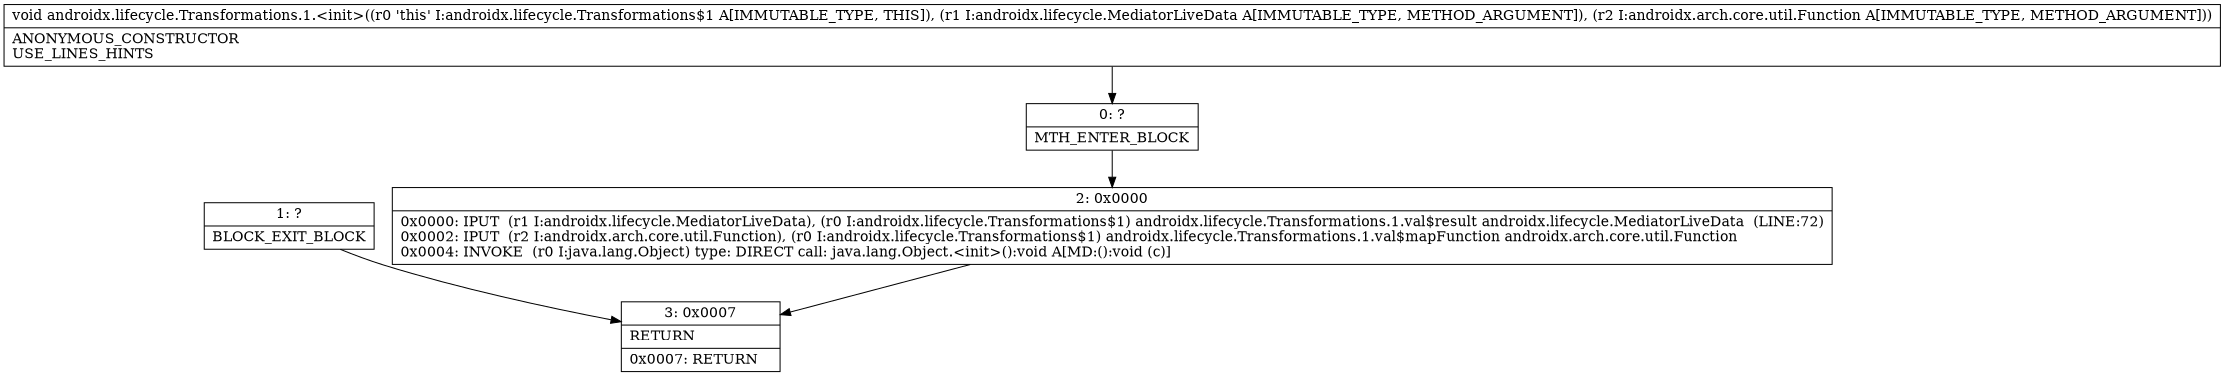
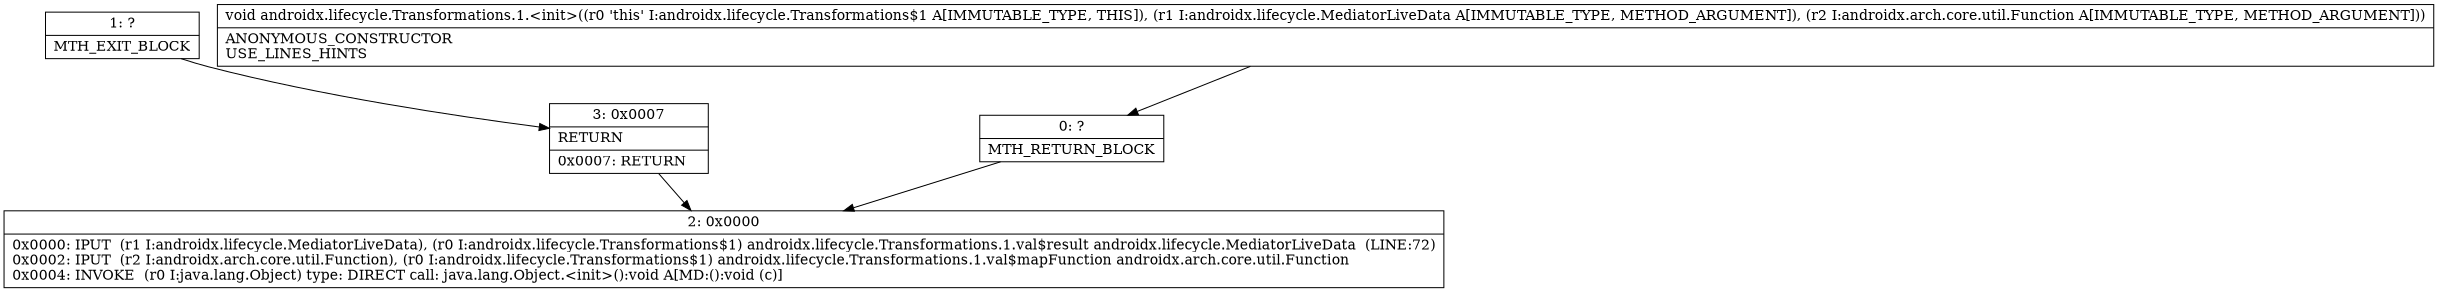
node "0: ?": text "MTH_ENTER_BLOCK" -> "MTH_RETURN_BLOCK"
node "1: ?": text "BLOCK_EXIT_BLOCK" -> "MTH_EXIT_BLOCK"
edge "2: 0x0000" -> "3: 0x0007": reversed
